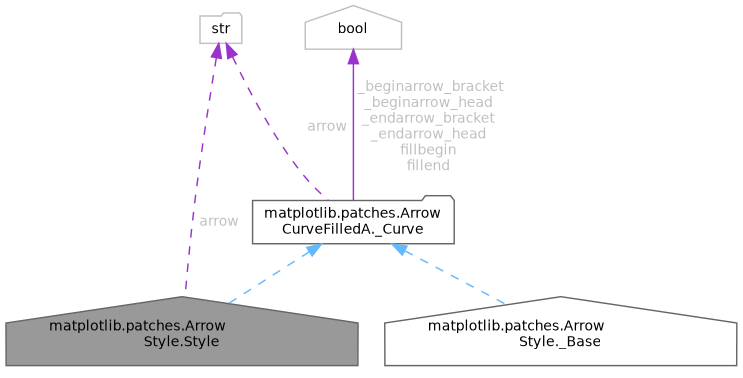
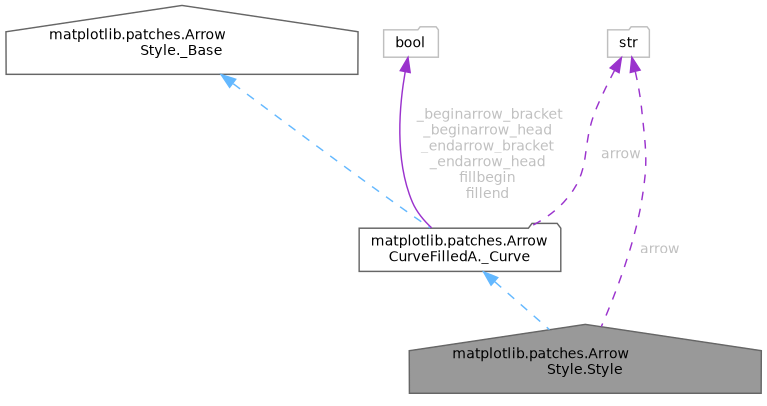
node "bool": shape house -> folder
edge "matplotlib.patches.Arrow Style._Base" -> "matplotlib.patches.Arrow CurveFilledA._Curve": reversed
